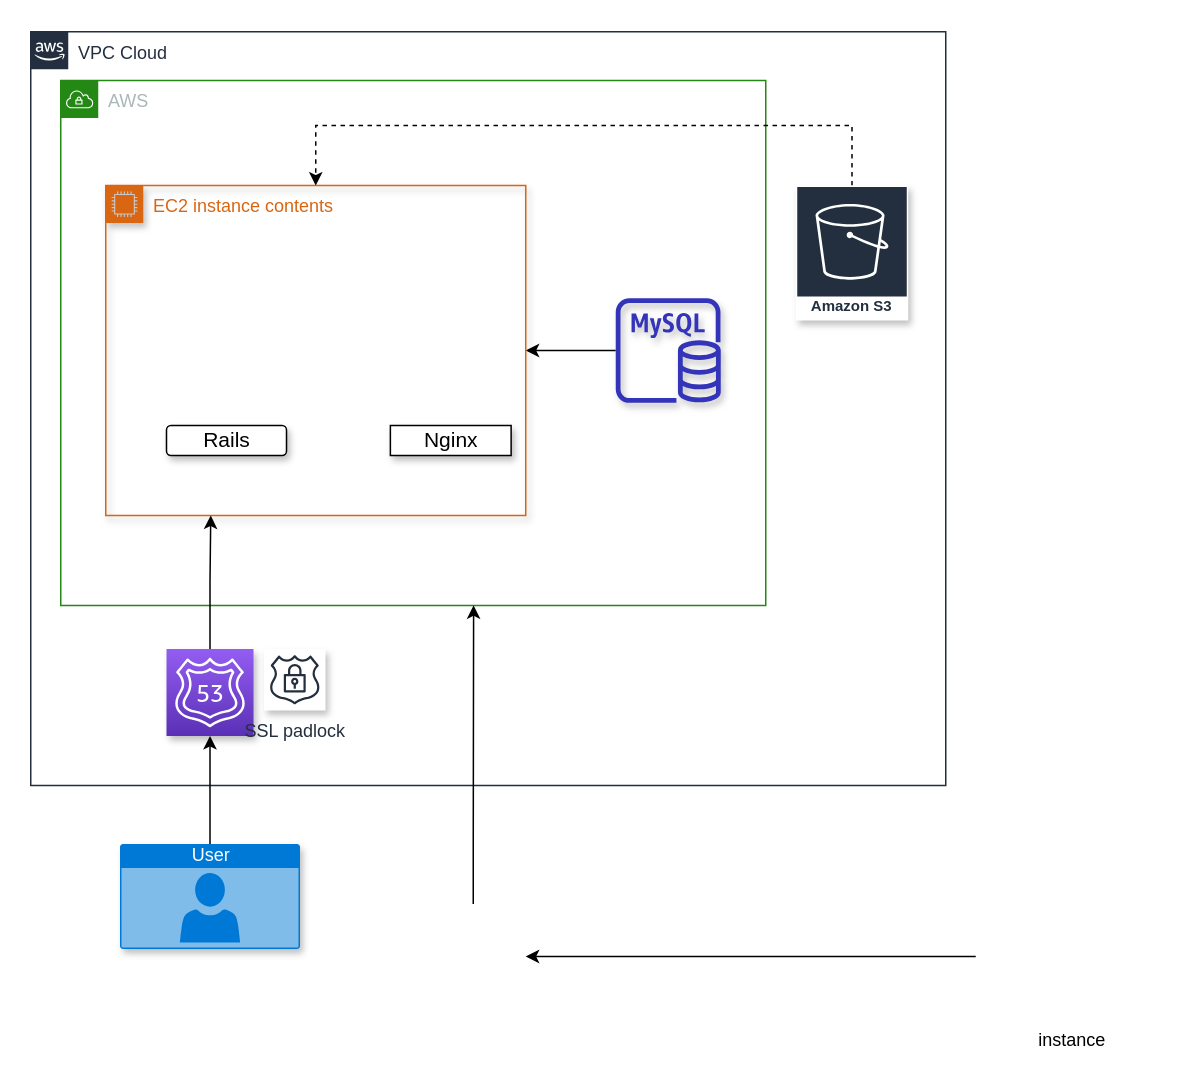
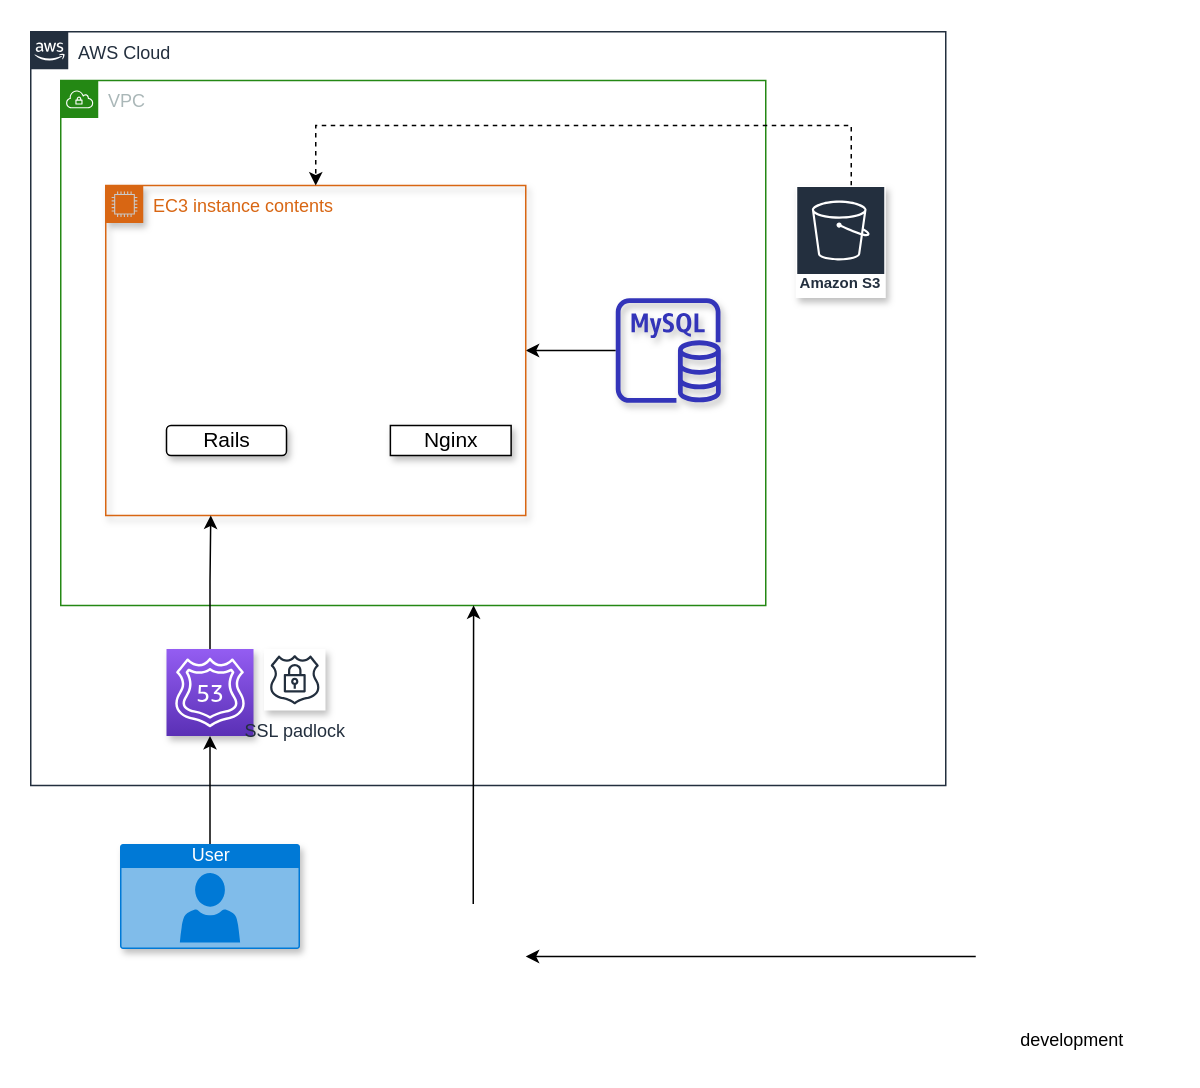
node "VPC Cloud": label "VPC Cloud" -> "AWS Cloud"
node "AWS": label "AWS" -> "VPC"
node "EC2 instance contents": label "EC2 instance contents" -> "EC3 instance contents"
node "Amazon S3": size 113x135 -> 90x113
node "instance": label "instance" -> "development"
